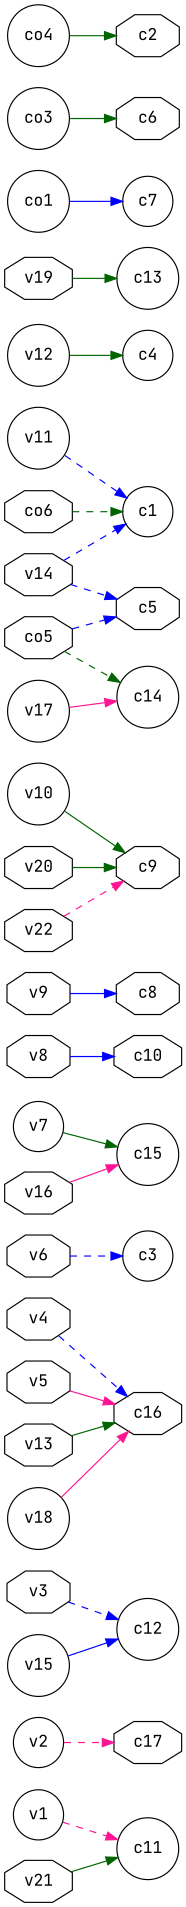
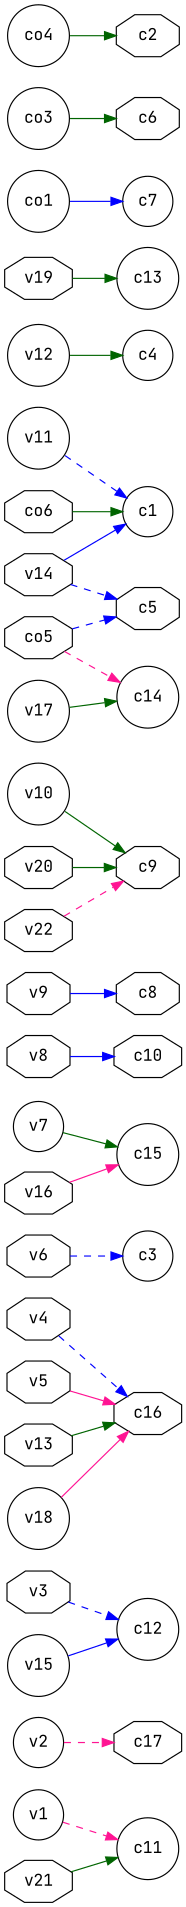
edge "co6" -> "c1": style dashed -> solid
edge "v14" -> "c1": style dashed -> solid
edge "co5" -> "c14": color darkgreen -> deeppink
edge "v17" -> "c14": color deeppink -> darkgreen
